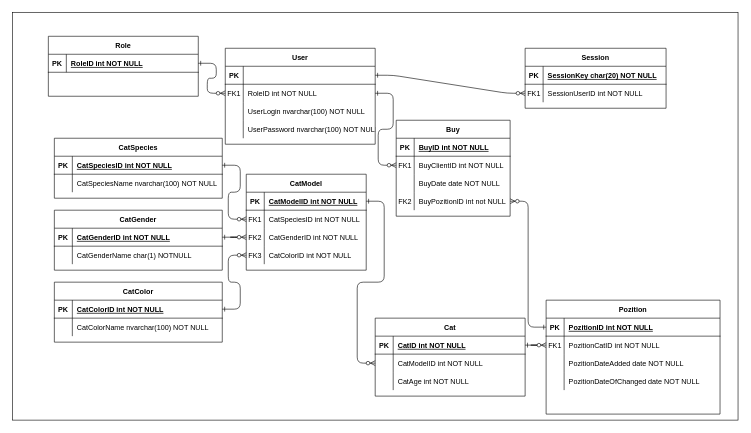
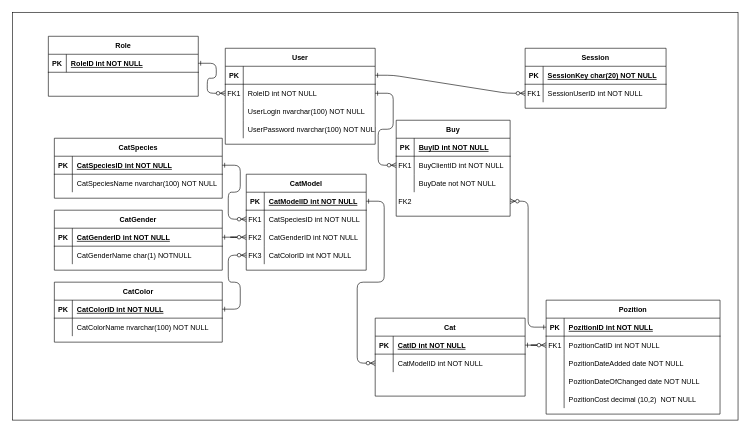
node "BuyDate date NOT NULL": label "BuyDate date NOT NULL" -> "BuyDate not NOT NULL"
node "BuyPozitionID int not NULL": removed
node "CatAge int NOT NULL": removed
node "PozitionCost decimal (10,2) NOT NULL": added
